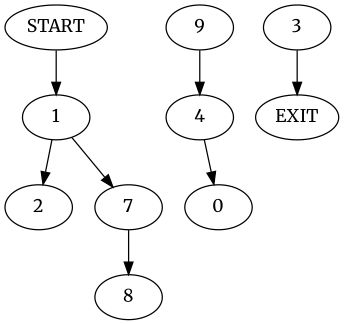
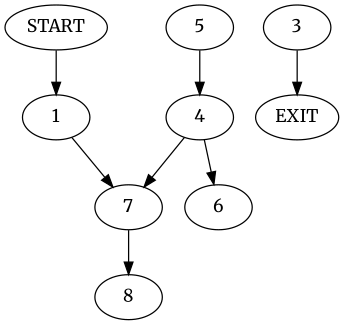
node "9": label "9" -> "5"
edge "4" -> "7": added
node "2": removed
node "0": label "0" -> "6"
